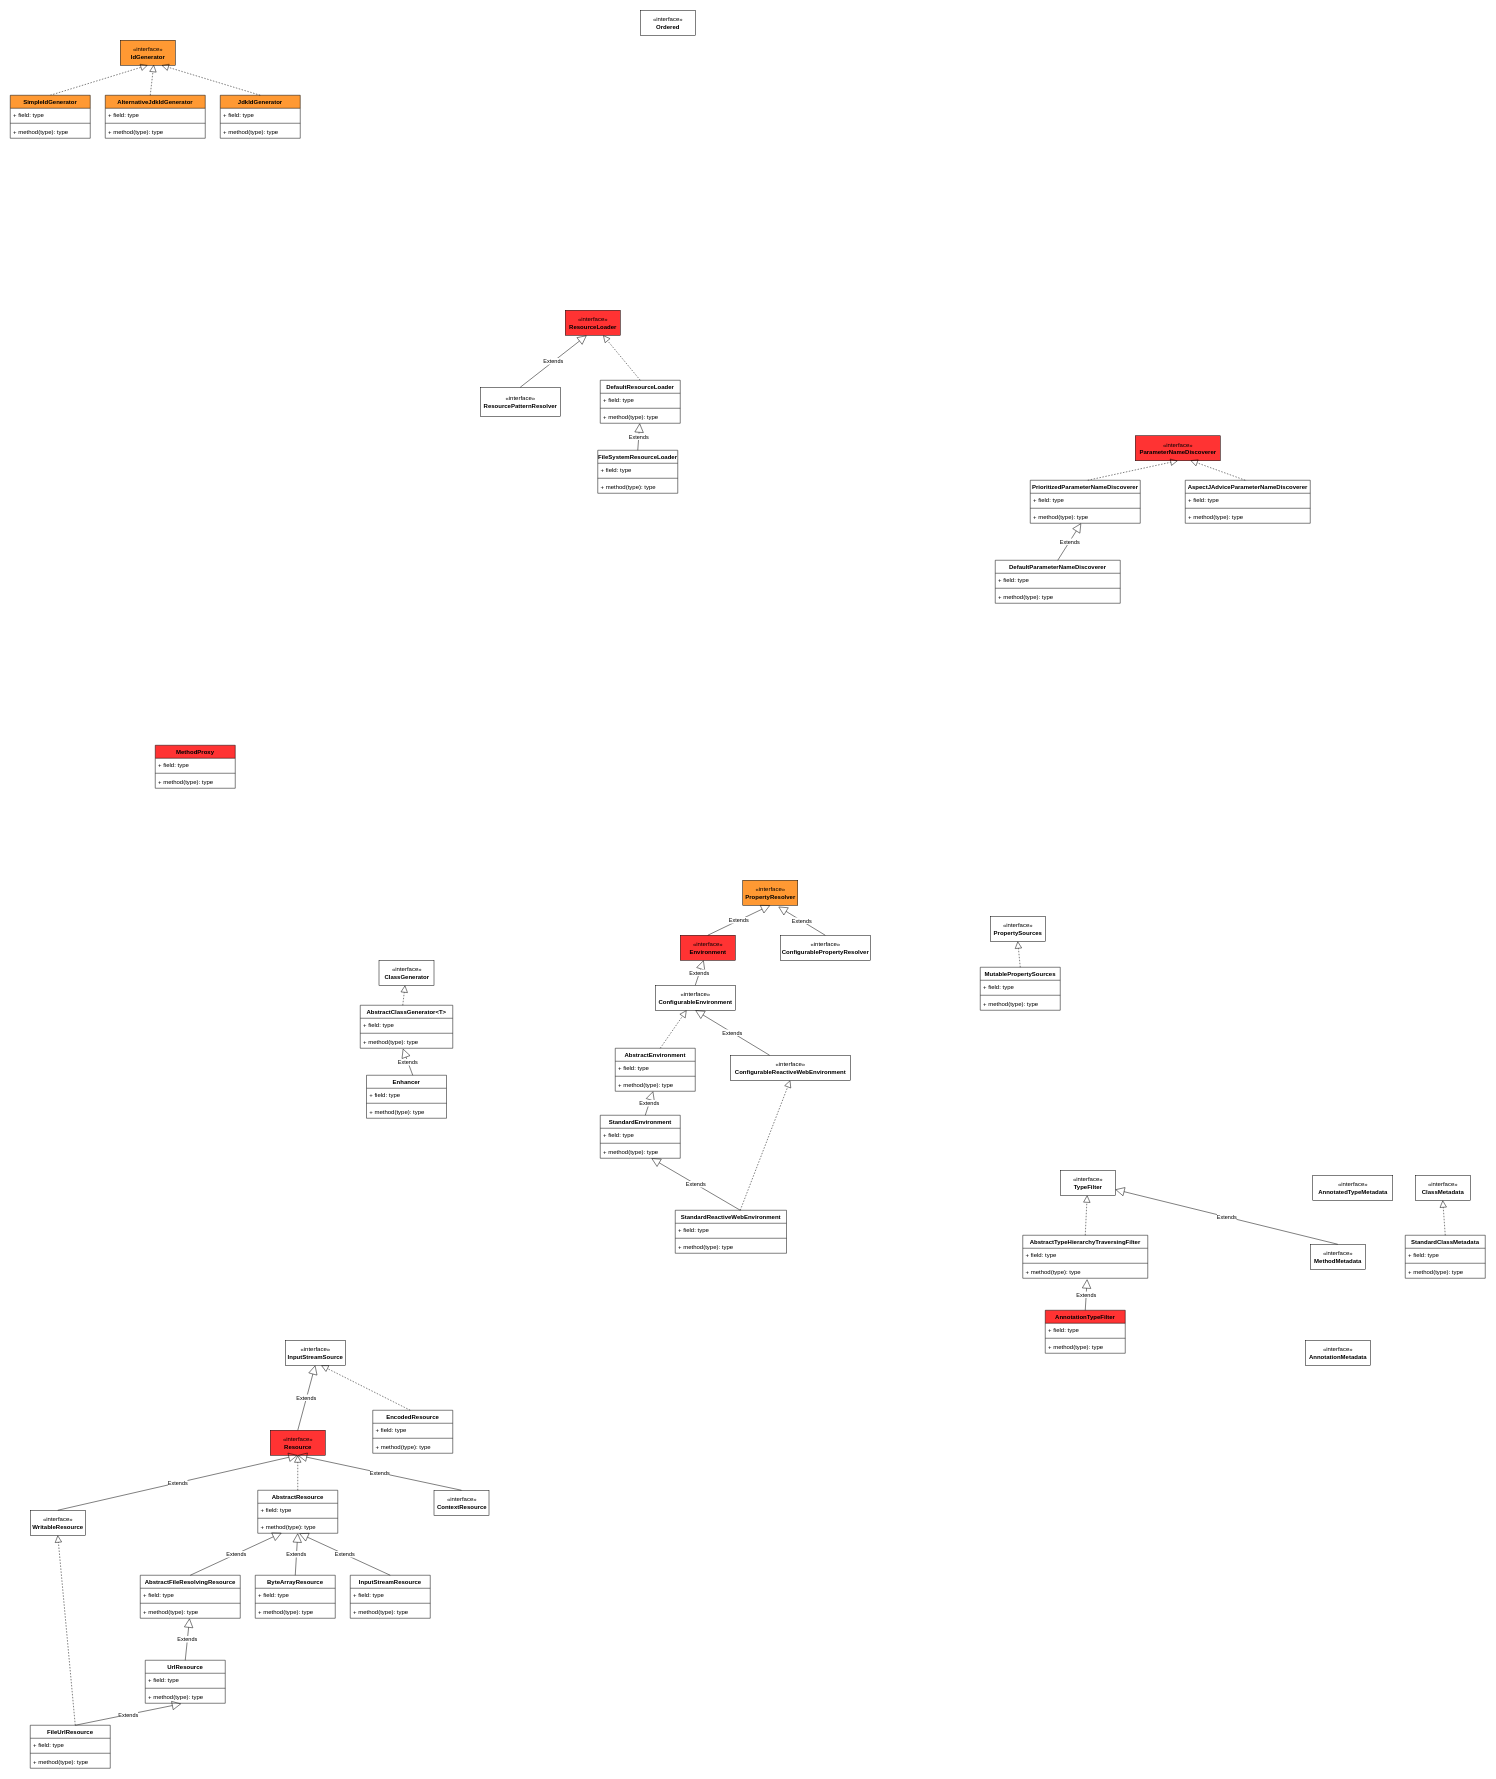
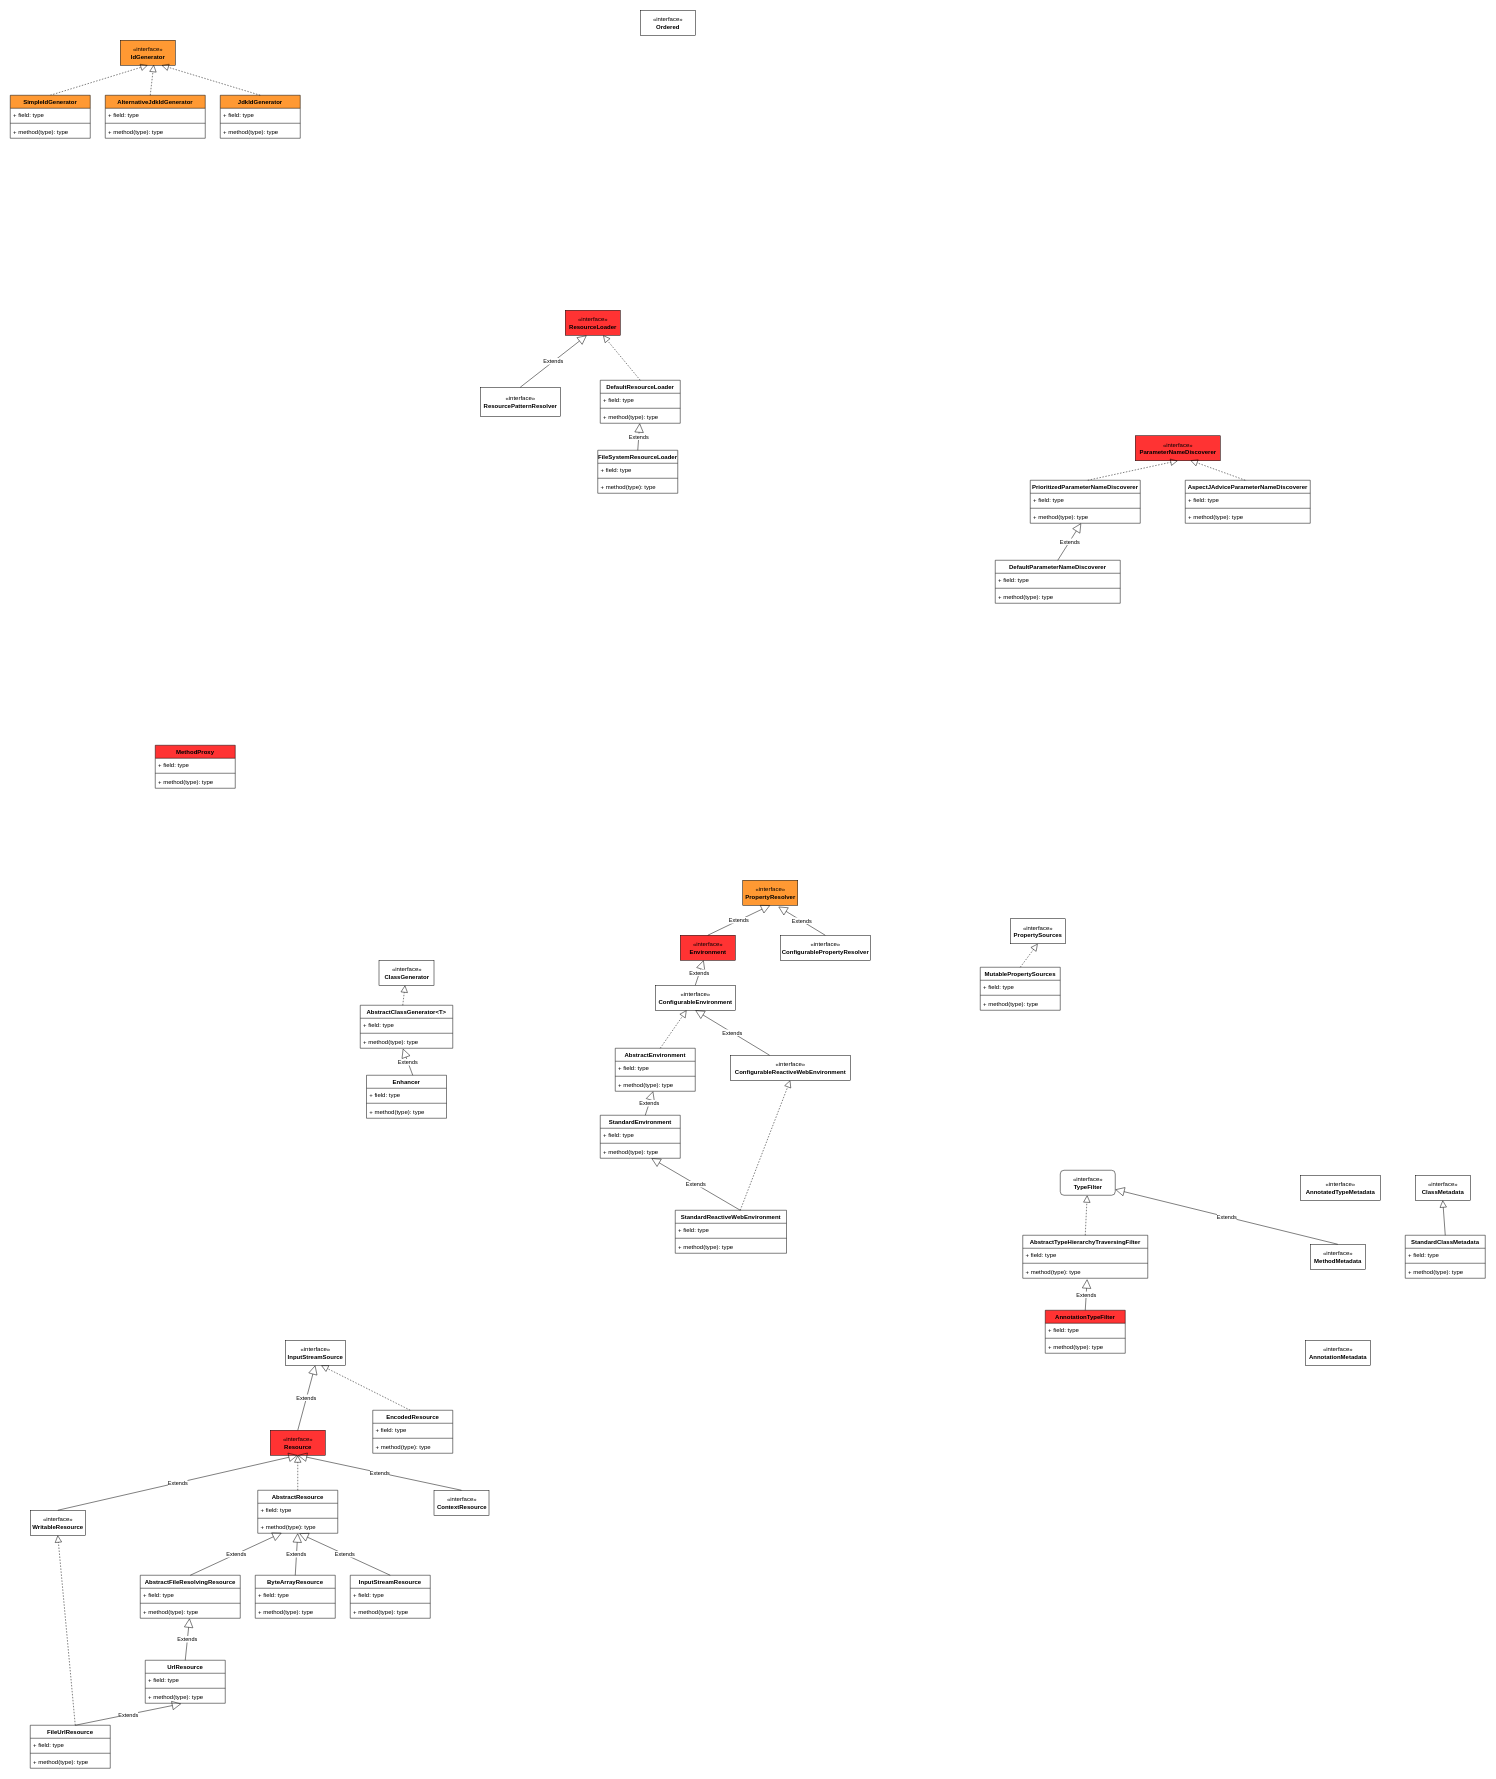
node "«interface» PropertySources": moved (1018, 929) -> (1038, 931)
node "«interface» TypeFilter": shape rectangle -> rounded rectangle
node "«interface» AnnotatedTypeMetadata": moved (1353, 1188) -> (1340, 1188)
edge "StandardClassMetadata" -> "«interface» ClassMetadata": style dashed -> solid
